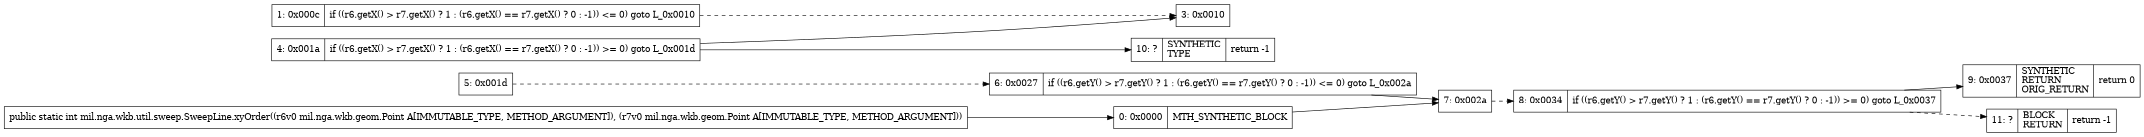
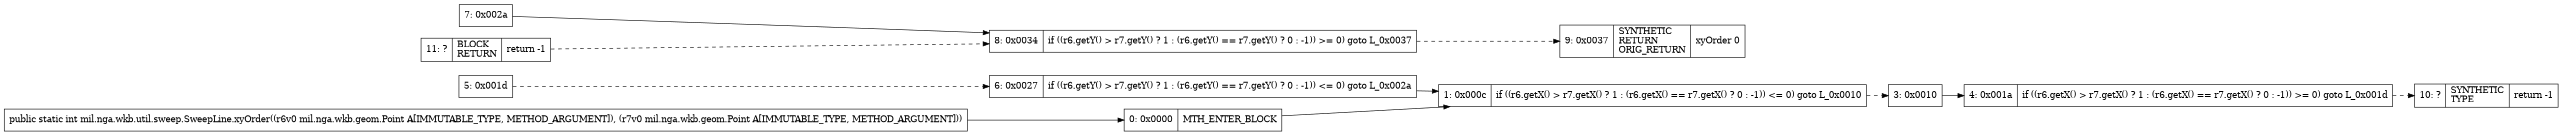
edge "4: 0x001a" -> "3: 0x0010": reversed
edge "4: 0x001a" -> "10: ?": style solid -> dashed
node "9: 0x0037": text "return 0" -> "xyOrder 0"
edge "8: 0x0034" -> "9: 0x0037": style solid -> dashed
edge "6: 0x0027" -> "7: 0x002a": now "6: 0x0027" -> "1: 0x000c"
edge "7: 0x002a" -> "8: 0x0034": style dashed -> solid
edge "0: 0x0000" -> "7: 0x002a": now "0: 0x0000" -> "1: 0x000c"
edge "8: 0x0034" -> "11: ?": reversed
node "0: 0x0000": text "MTH_SYNTHETIC_BLOCK" -> "MTH_ENTER_BLOCK"
